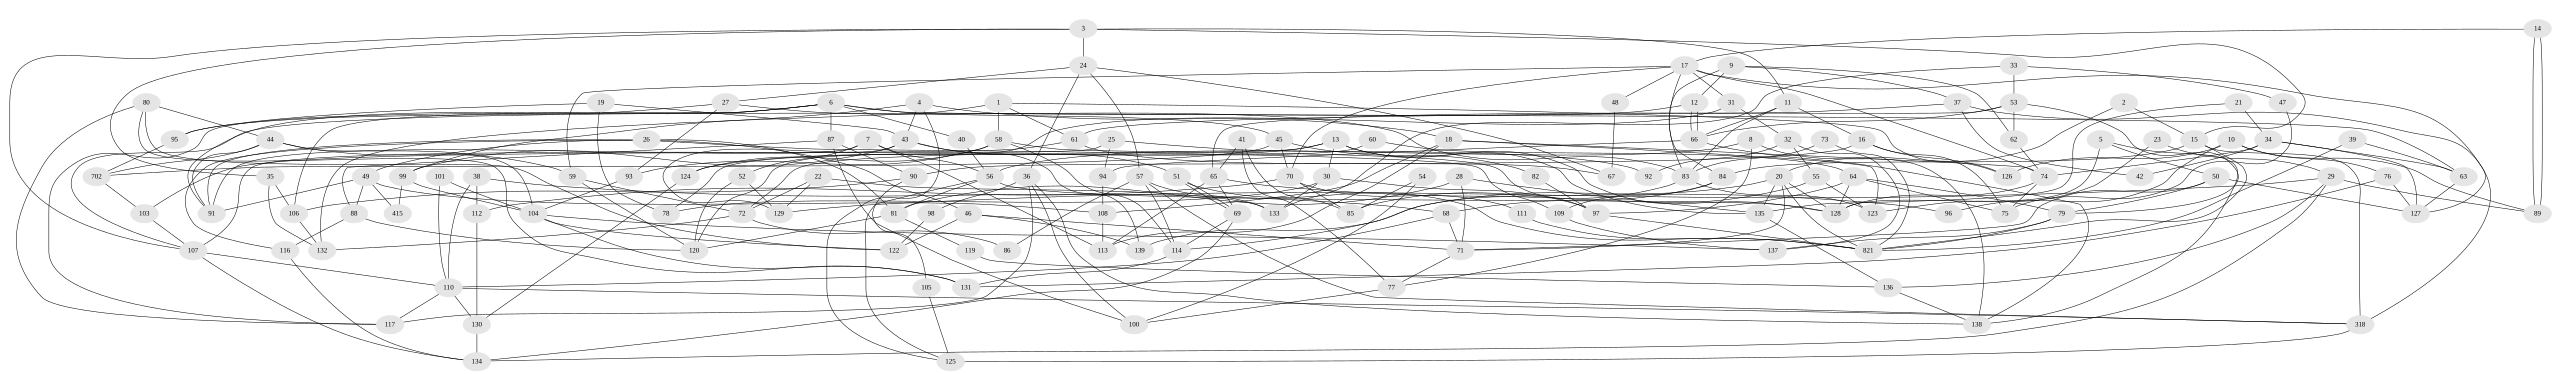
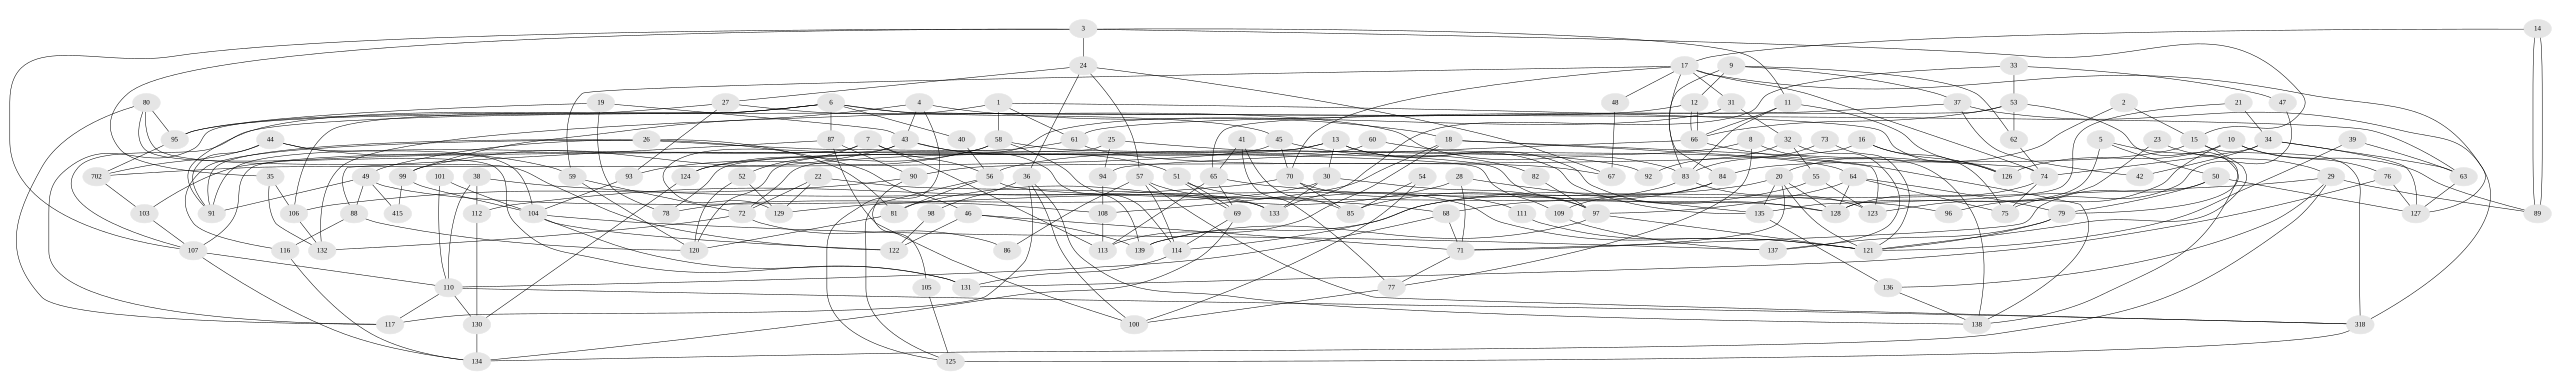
edge "80" -- "44": now "80" -- "95"
edge "11" -- "16": now "11" -- "126"
edge "97" -- "139": added
node "119": removed
node "821": label "821" -> "121"
